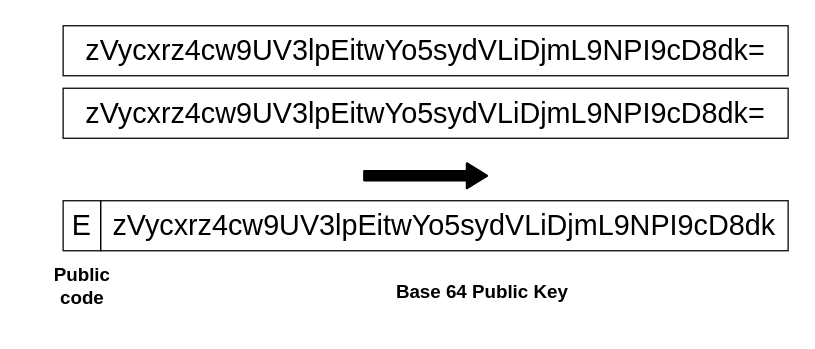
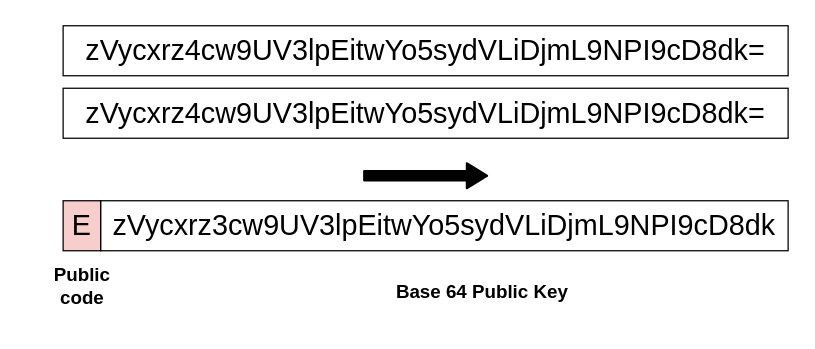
node "E": fillcolor #ffffff -> #f8cecc
node "zVycxrz4cw9UV3lpEitwYo5sydVLiDjmL9NPI9cD8dk": label "zVycxrz4cw9UV3lpEitwYo5sydVLiDjmL9NPI9cD8dk" -> "zVycxrz3cw9UV3lpEitwYo5sydVLiDjmL9NPI9cD8dk"
